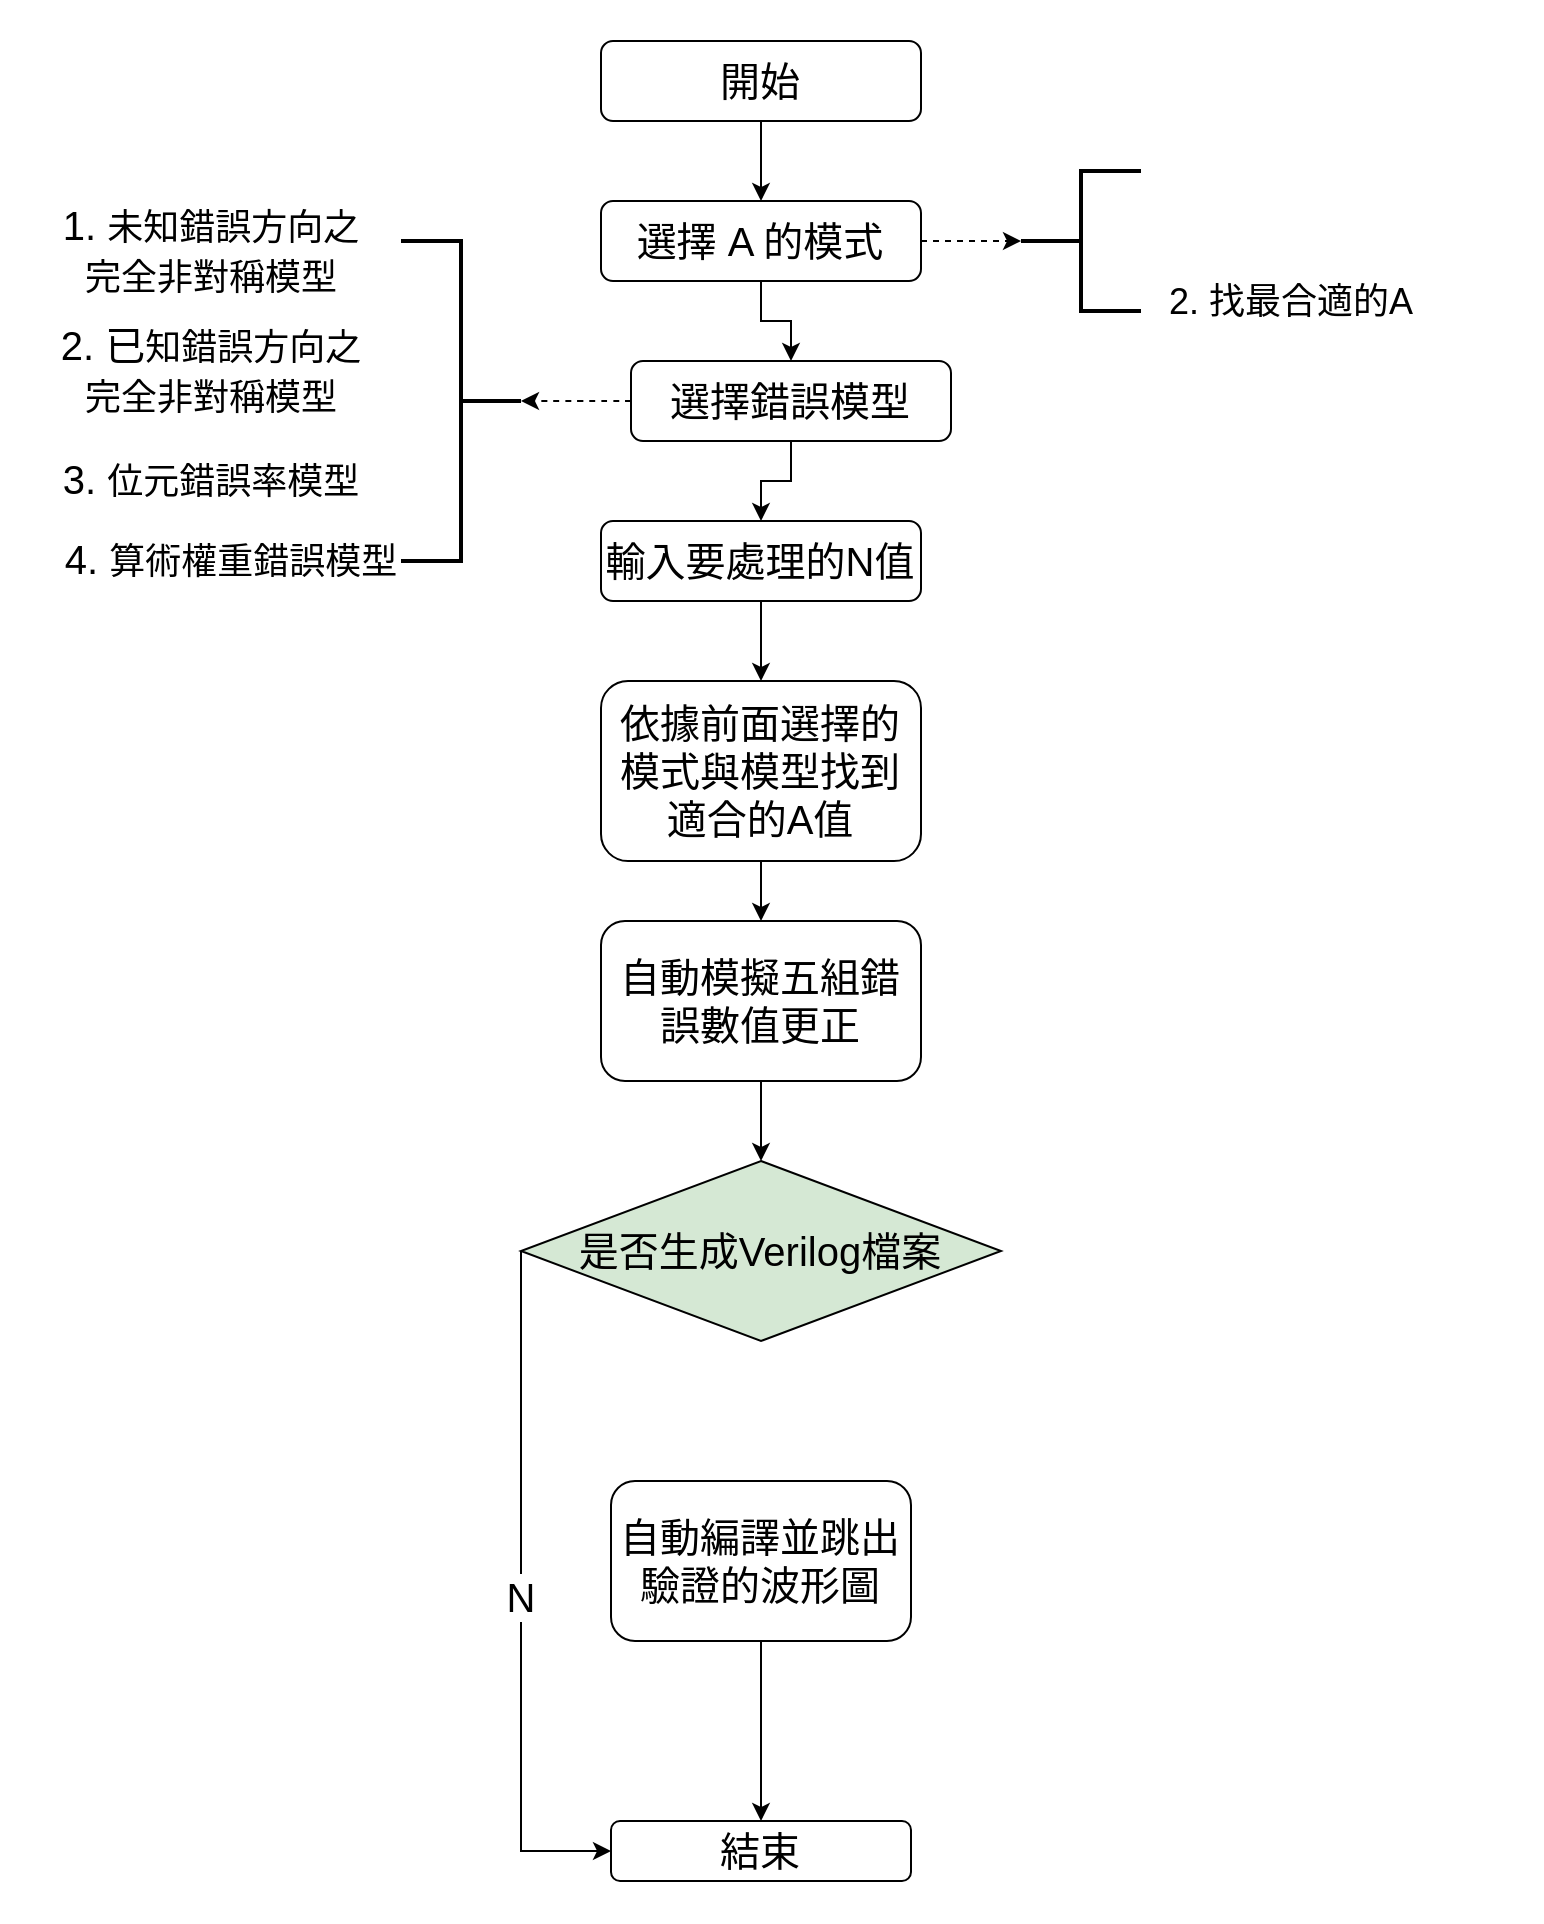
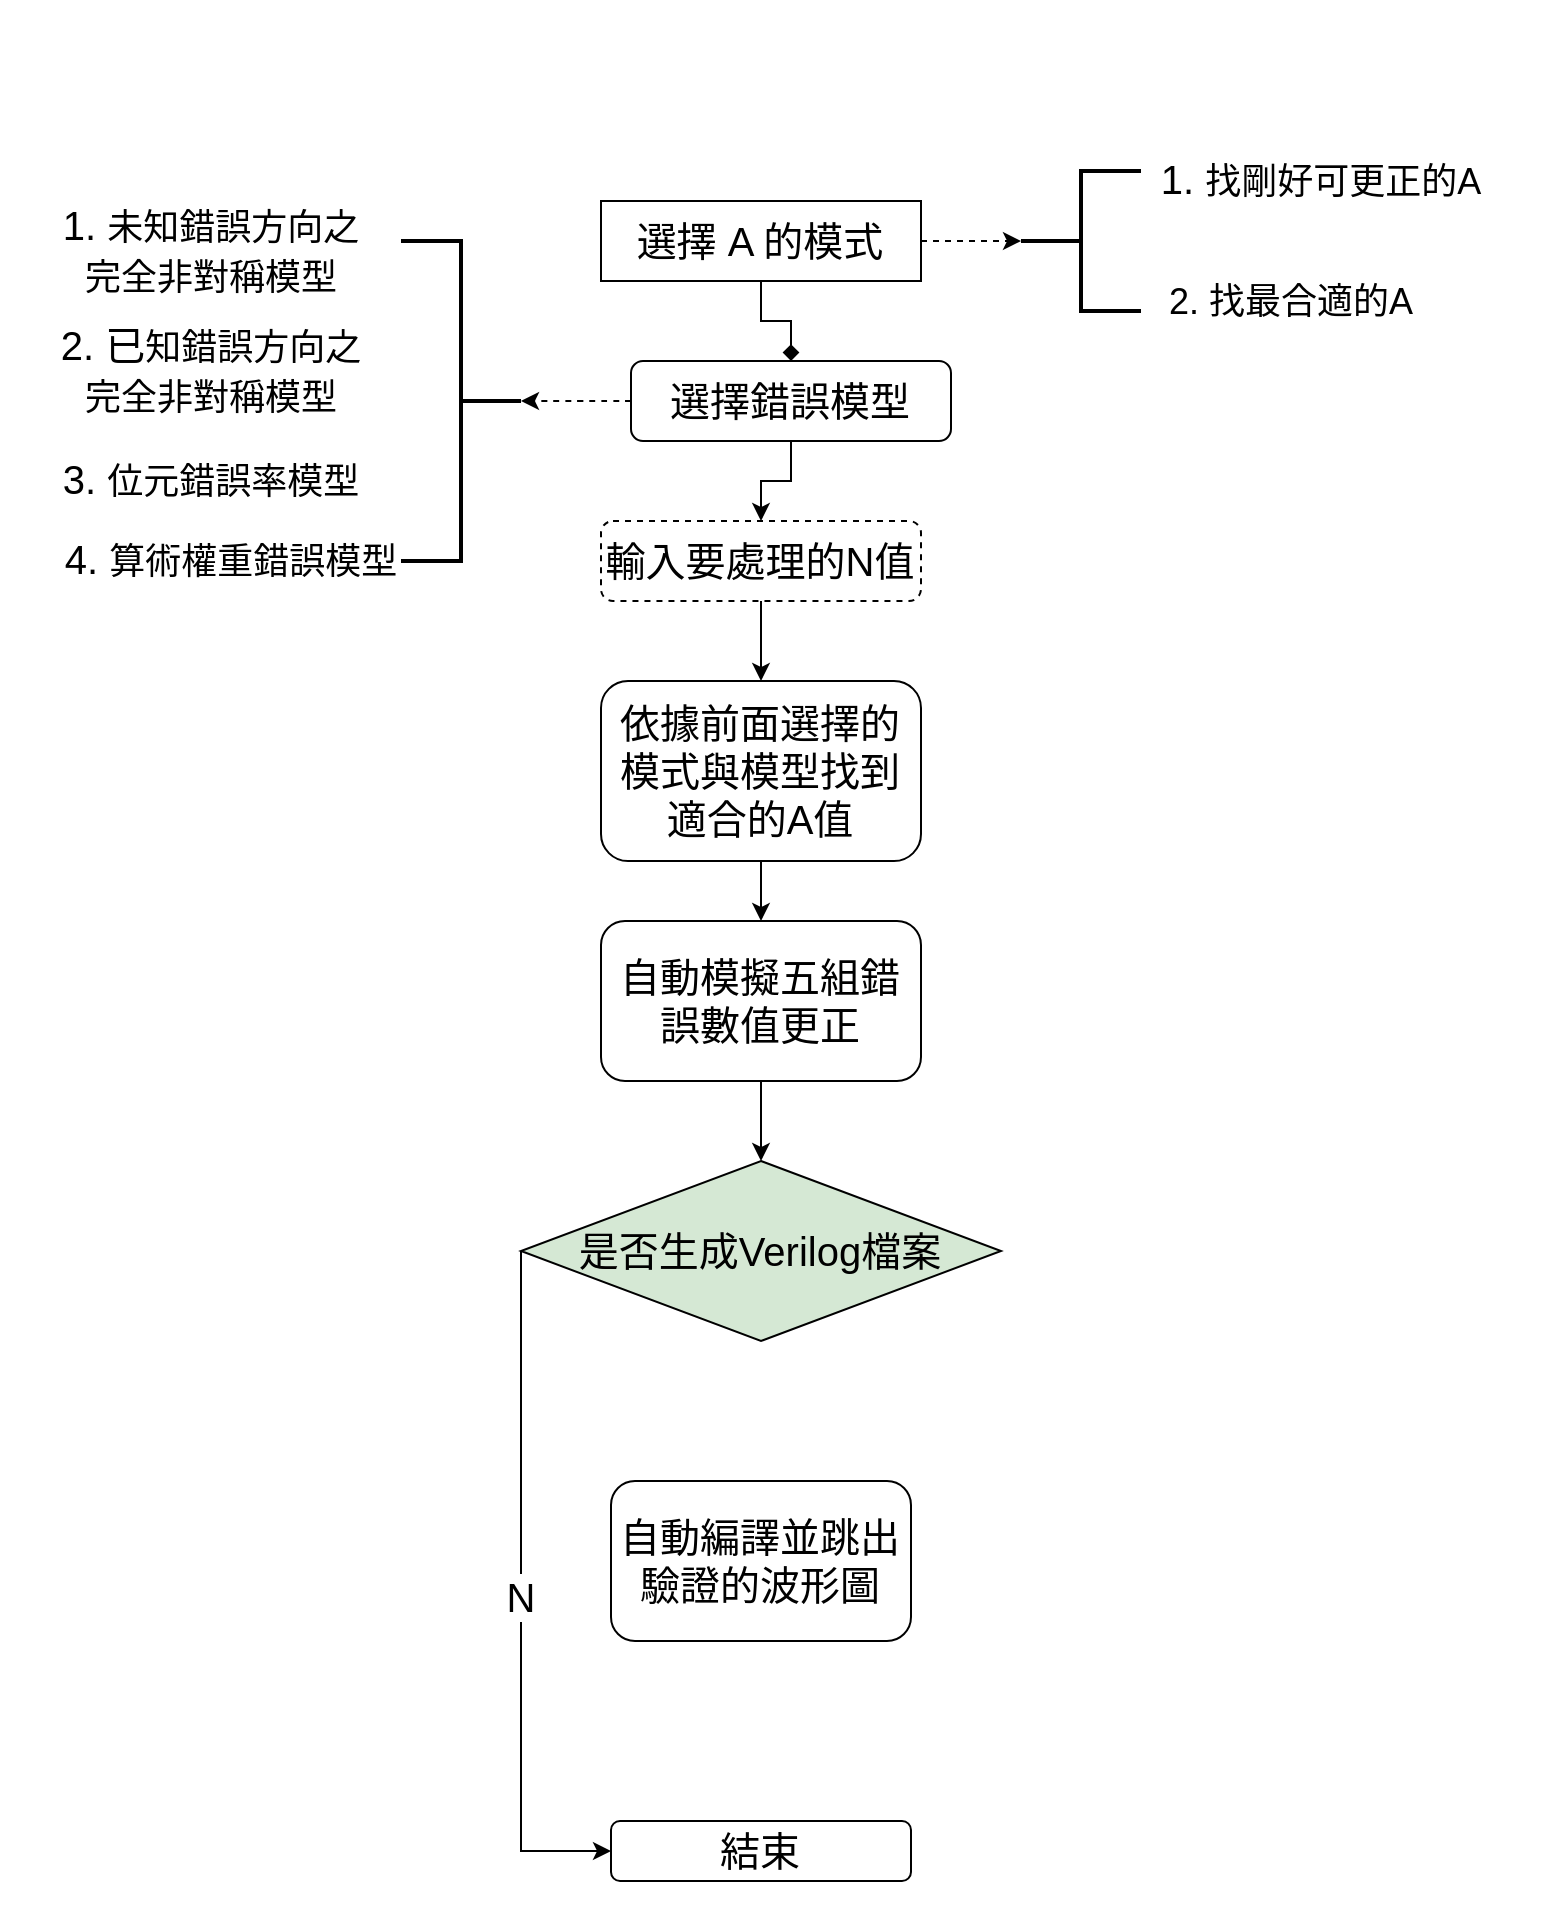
node "開始": removed
edge "開始" -> "選擇 A 的模式": removed
node "1. 找剛好可更正的A": added
node "選擇 A 的模式": shape rounded rectangle -> rectangle
edge "選擇 A 的模式" -> "選擇錯誤模型": arrowhead classic -> diamond
node "輸入要處理的N值": style solid -> dashed
edge "自動編譯並跳出驗證的波形圖" -> "結束": removed
